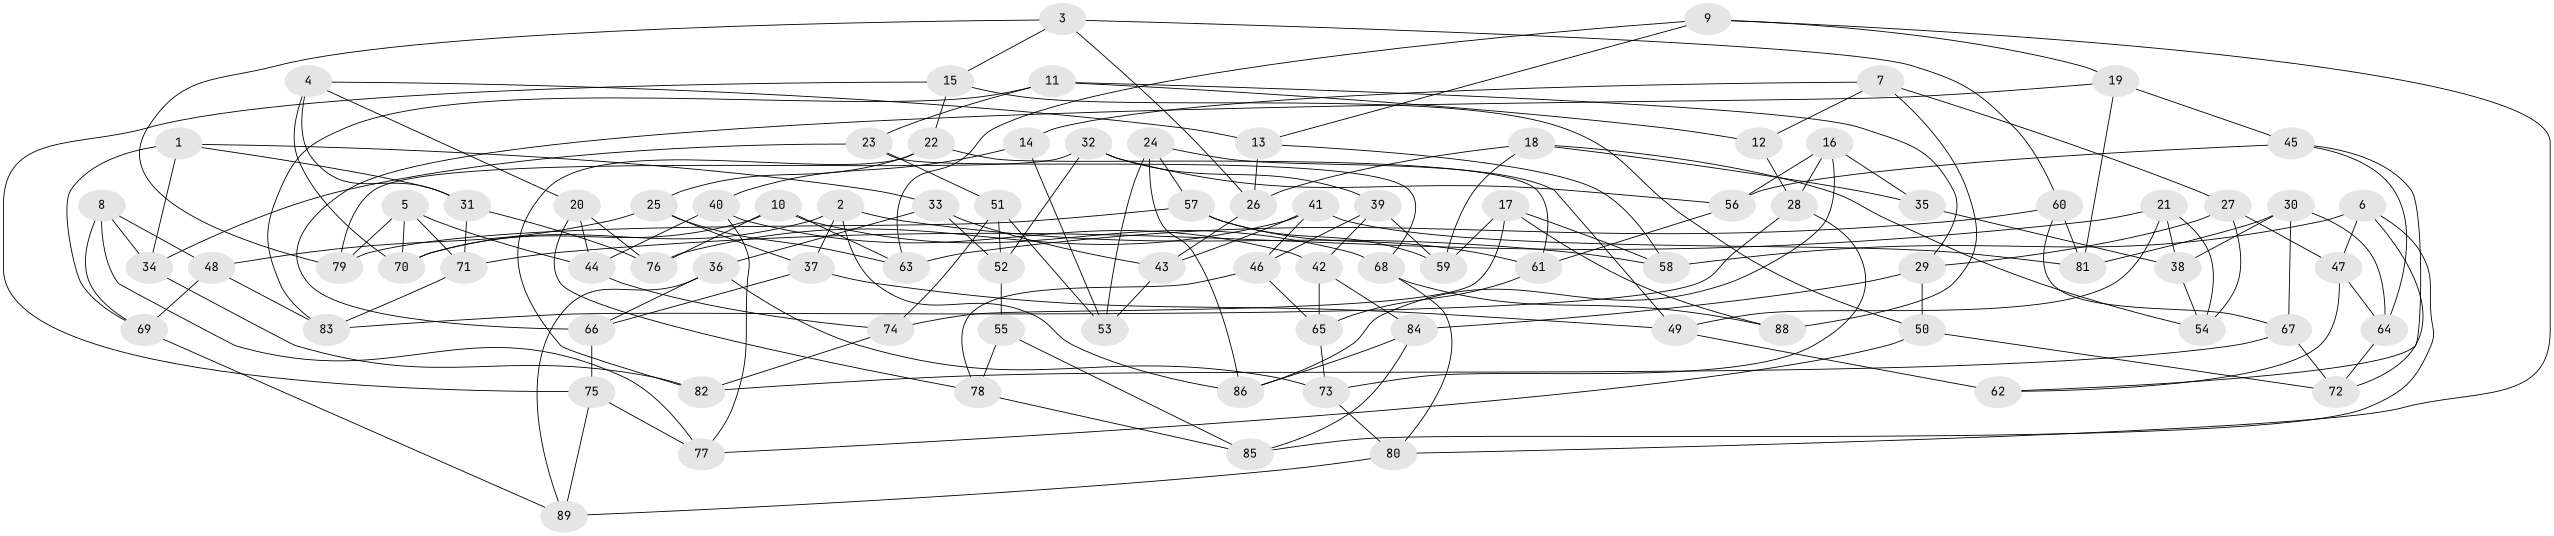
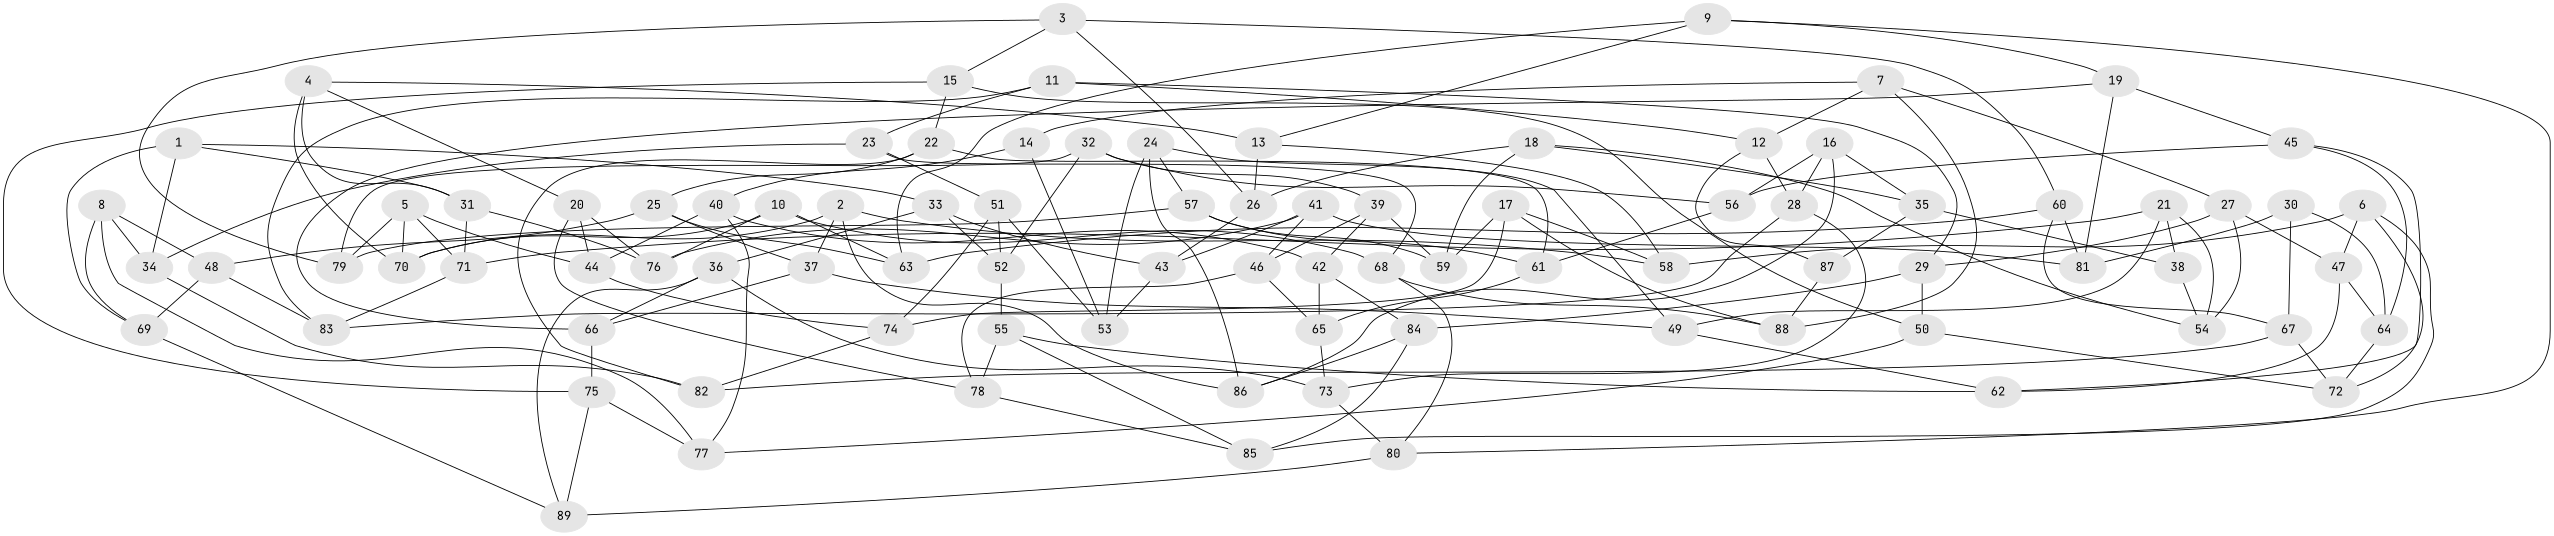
edge "30" -- "38": removed
node "87": added
edge "55" -- "62": added
